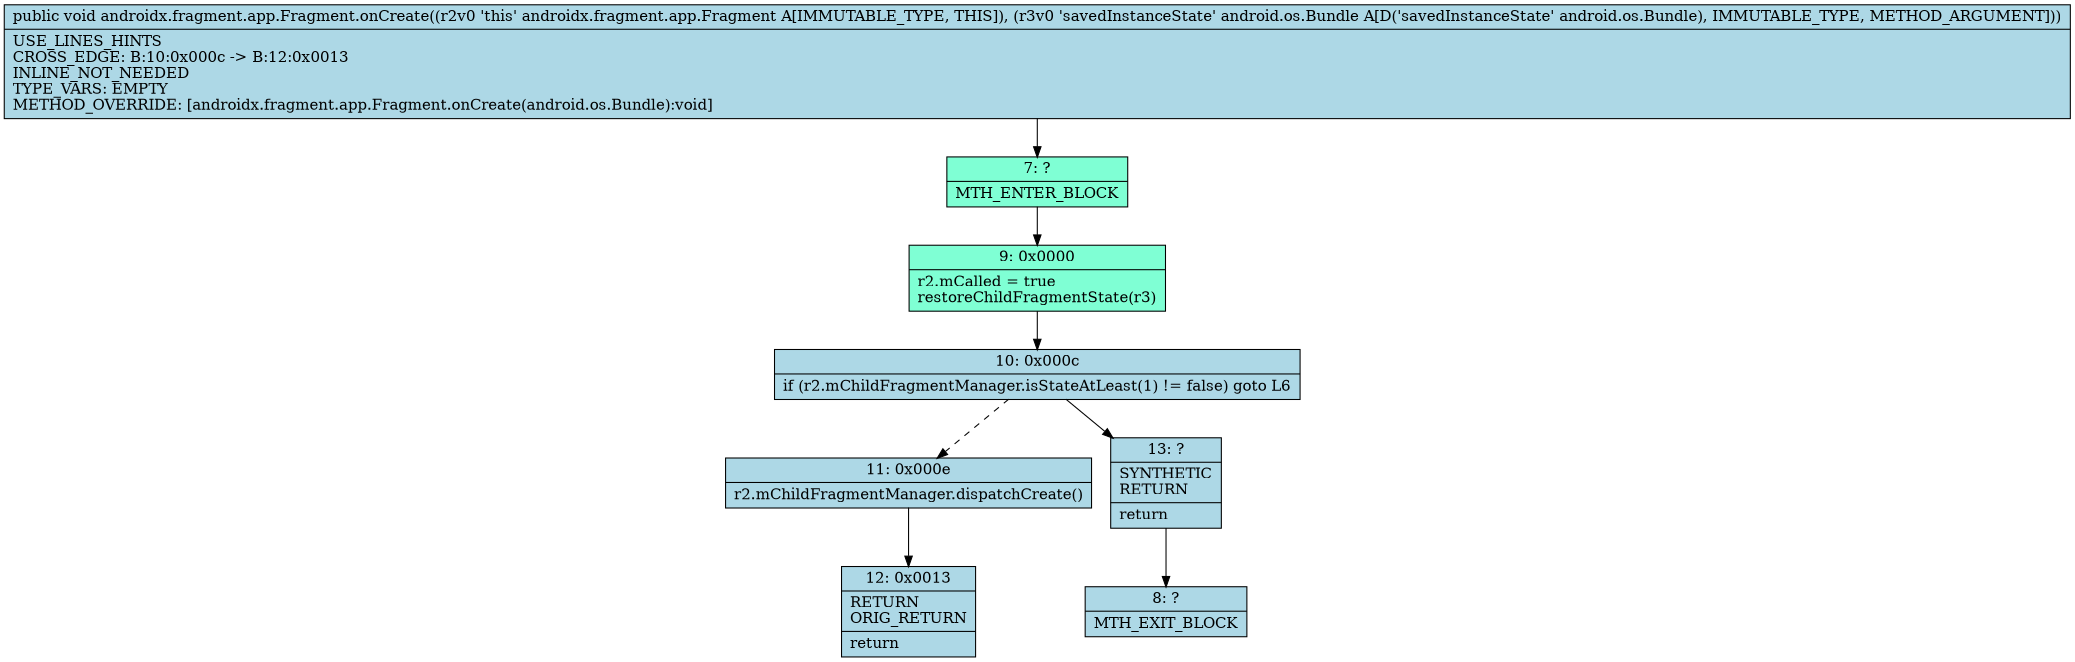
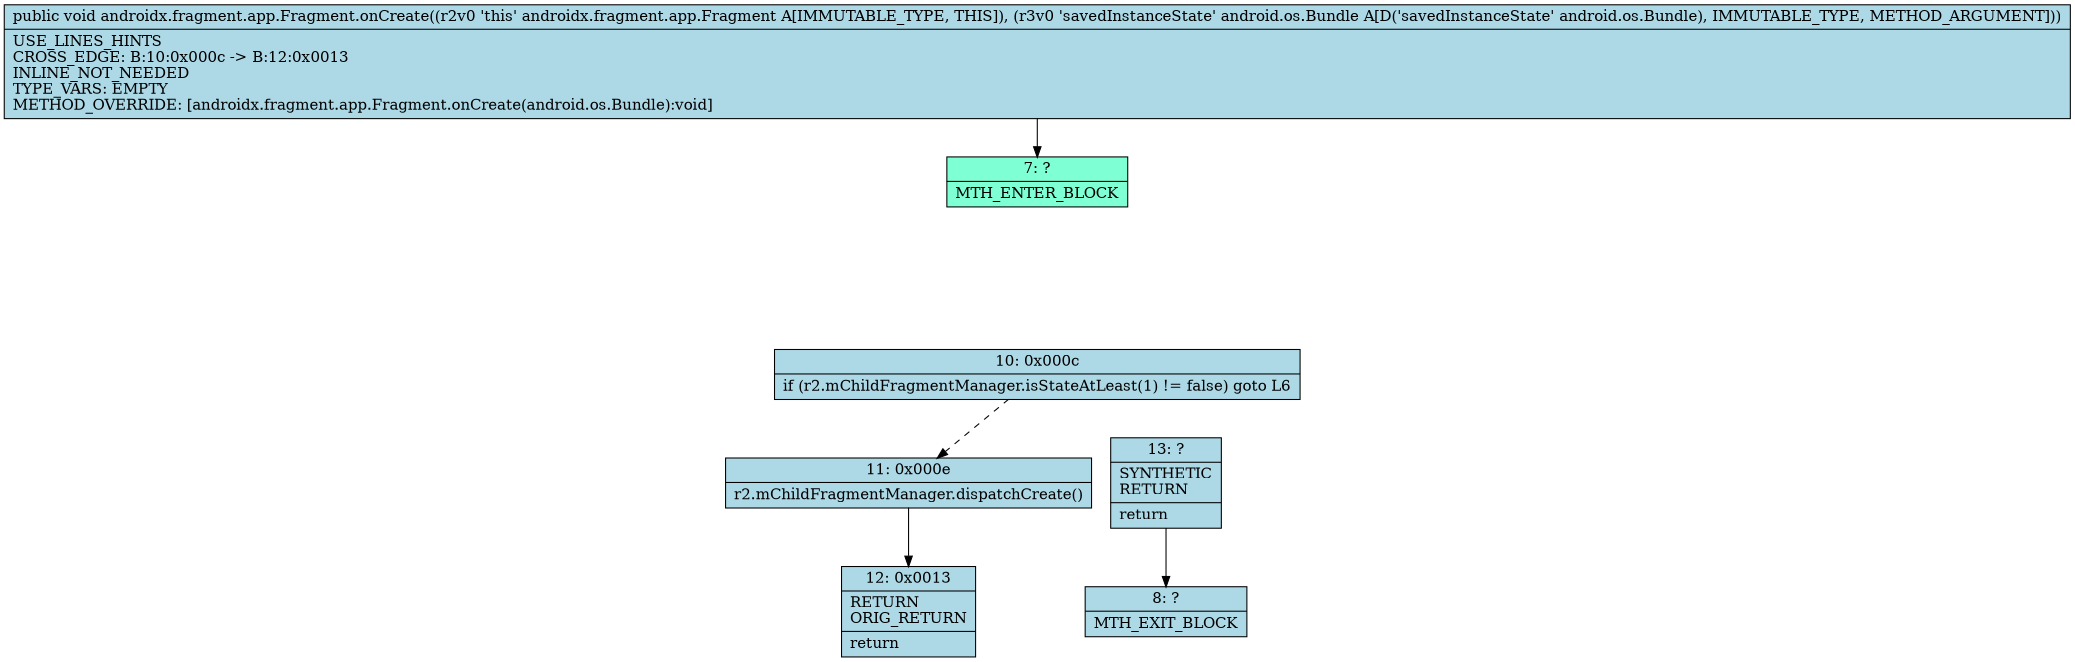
node "9: 0x0000": removed
edge "10: 0x000c" -> "13: ?": removed
